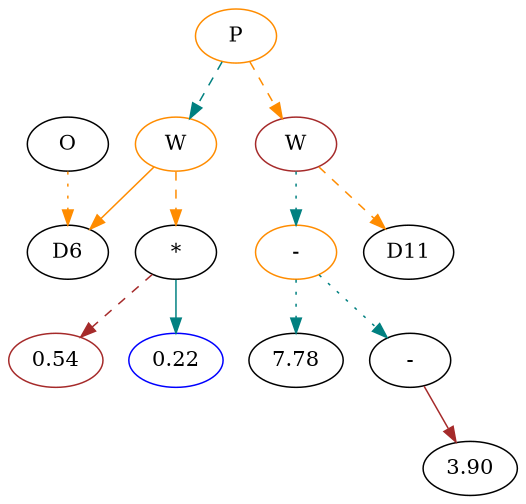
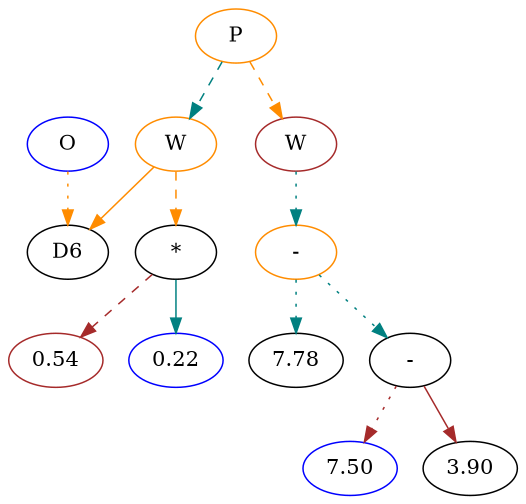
node "O": color black -> blue
node "D11": removed
node "7.50": added
